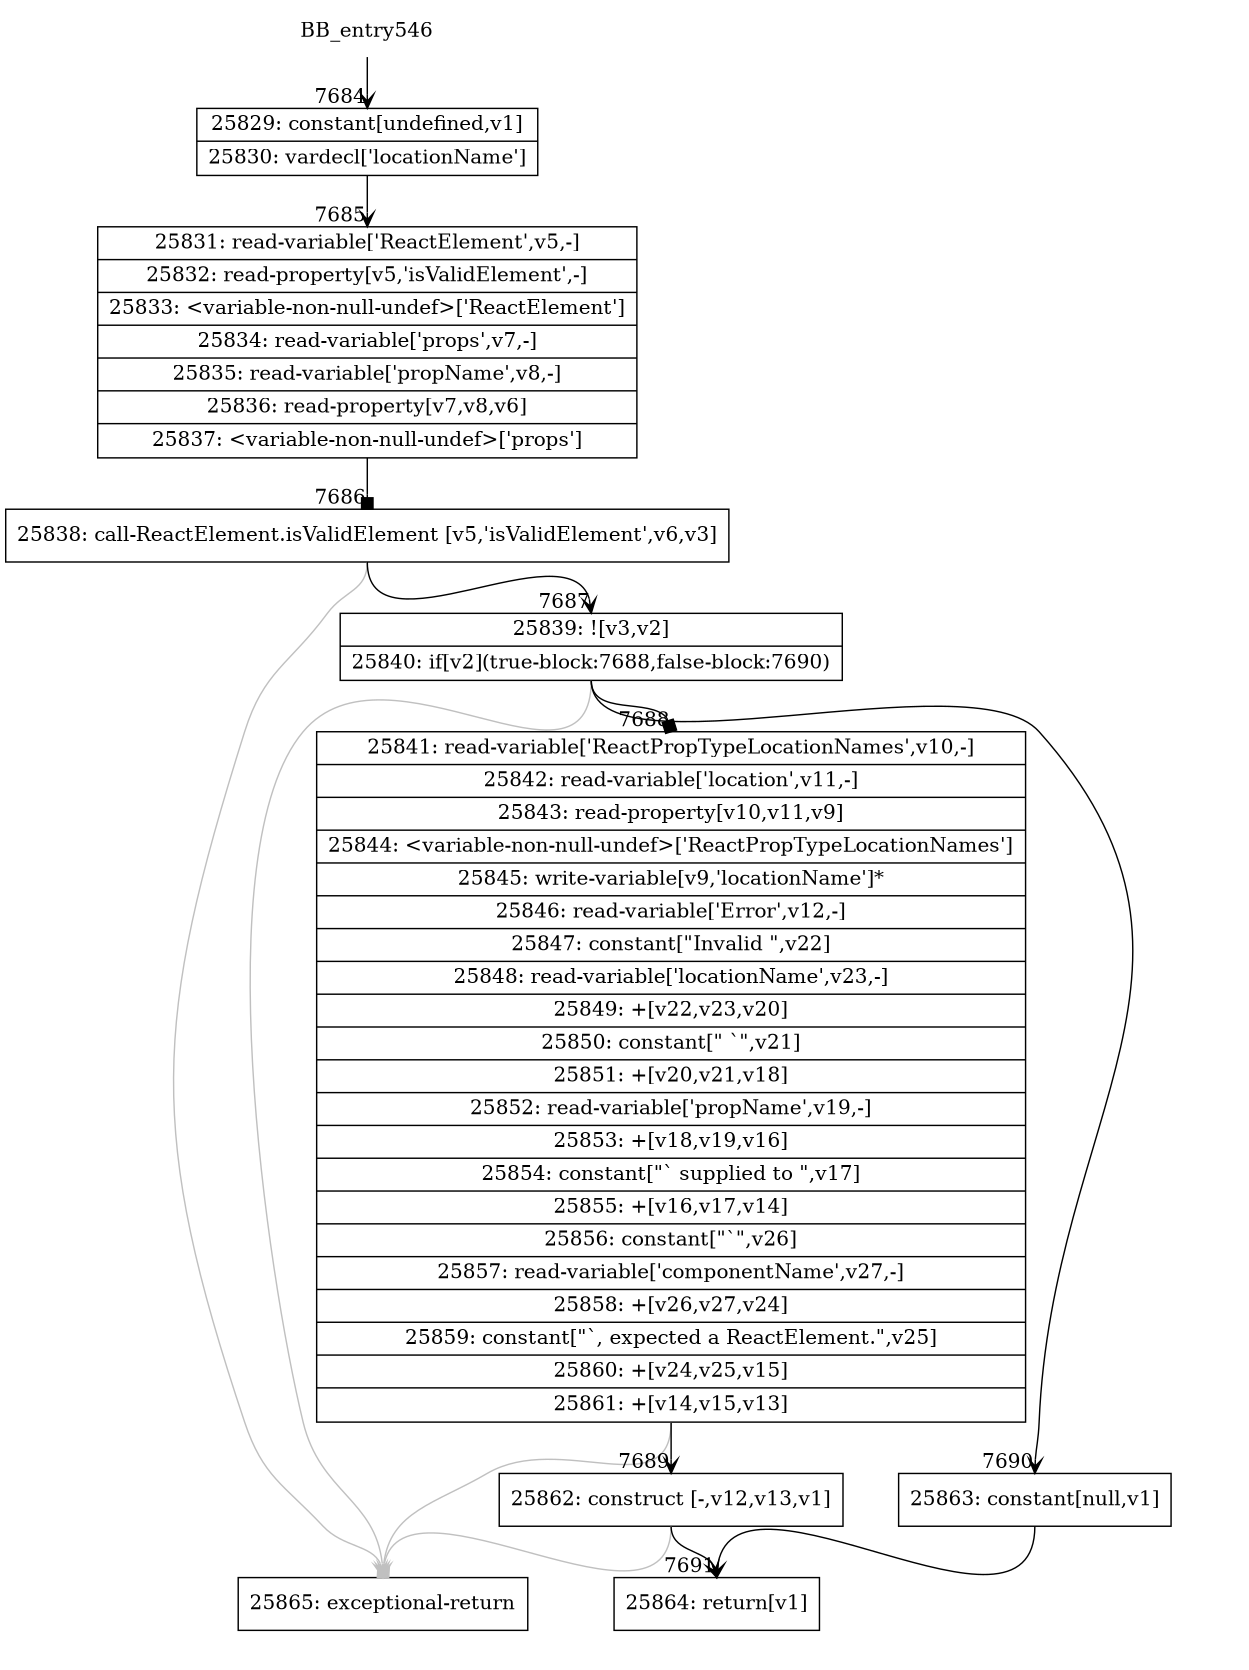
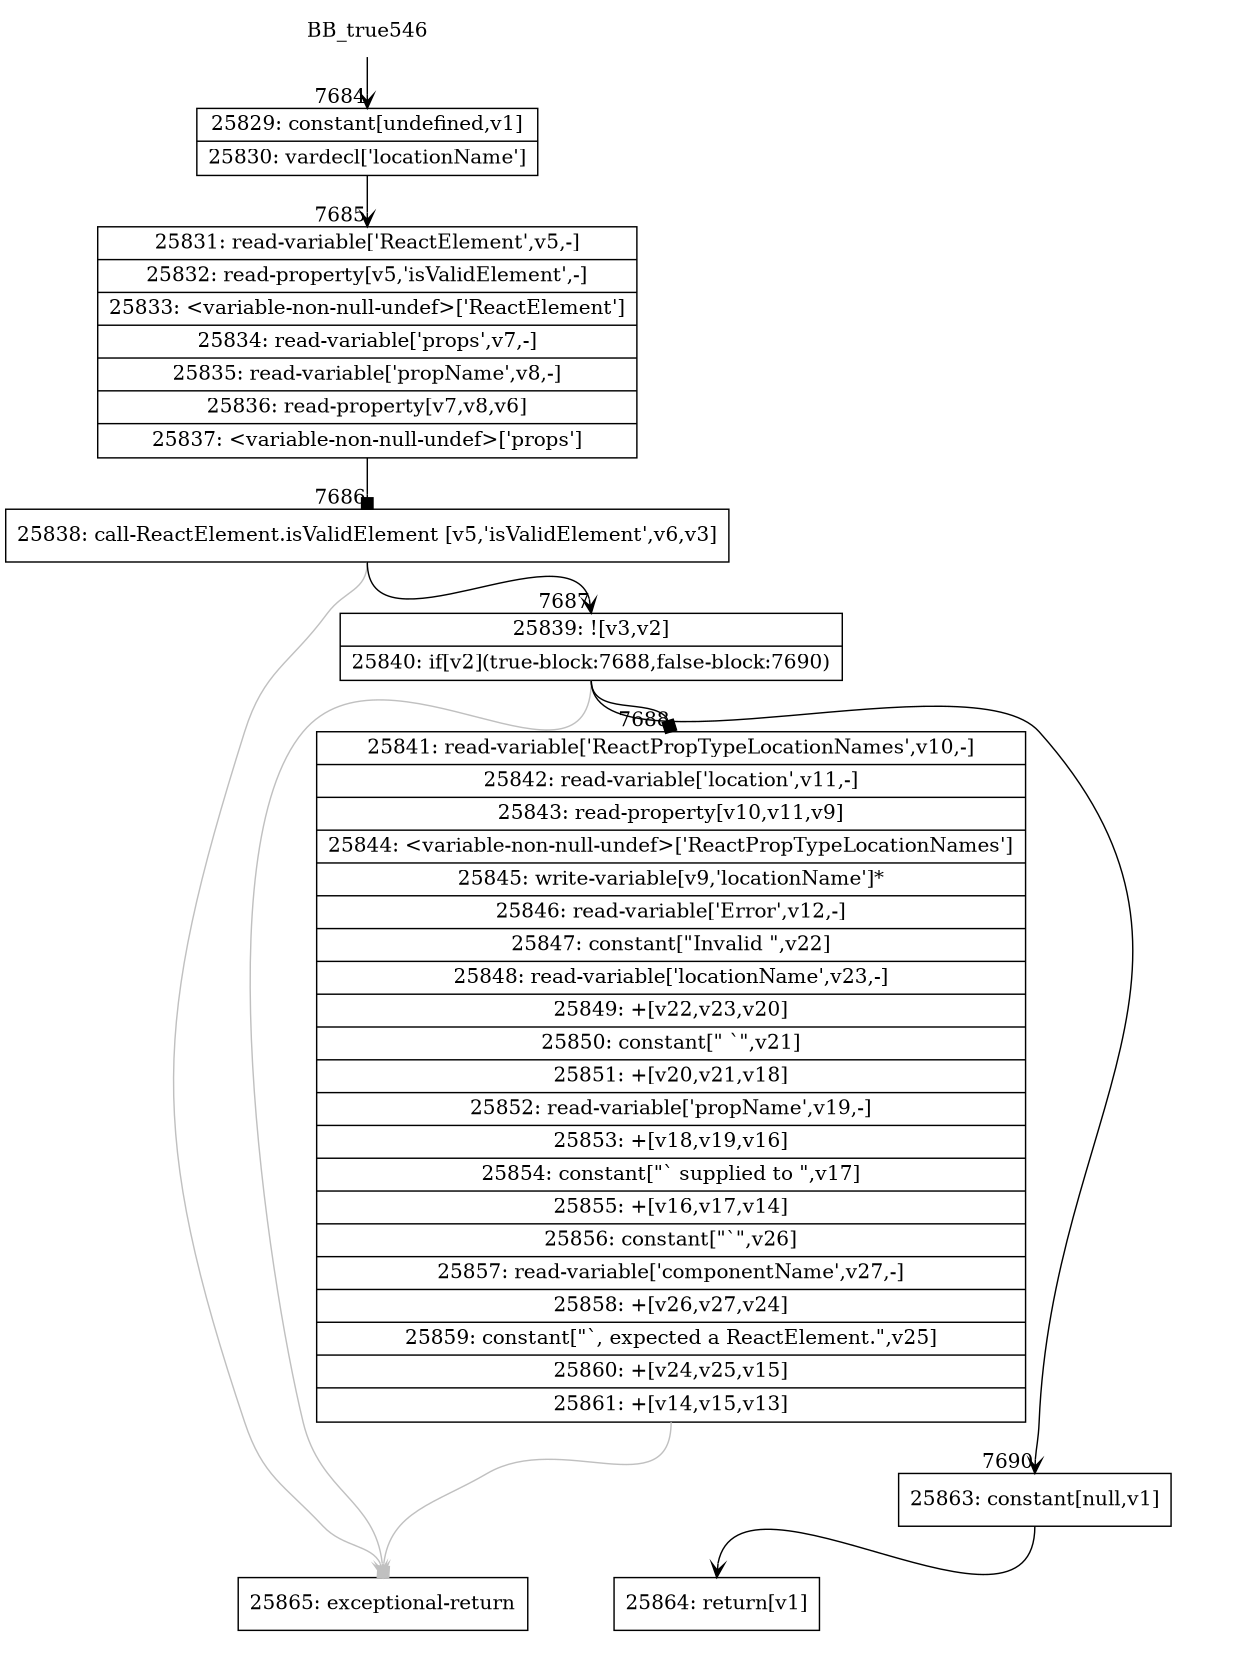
node "BB_entry546": label "BB_entry546" -> "BB_true546"
node "25862: construct [-,v12,v13,v1]": removed
